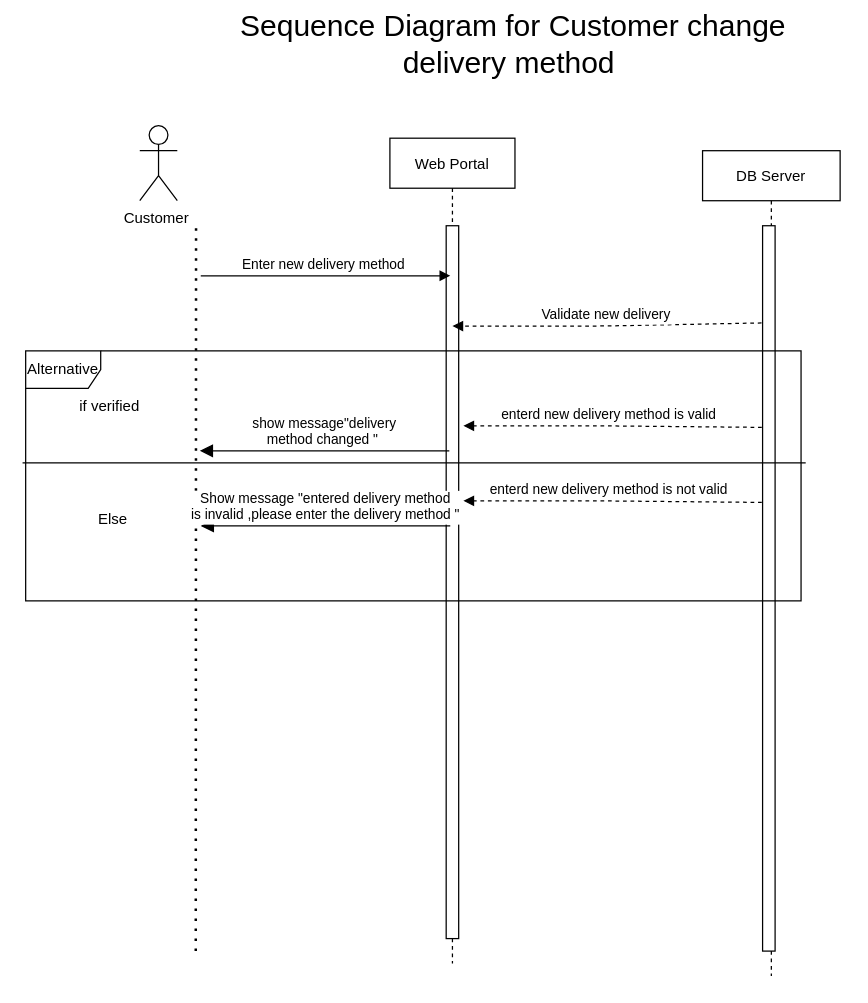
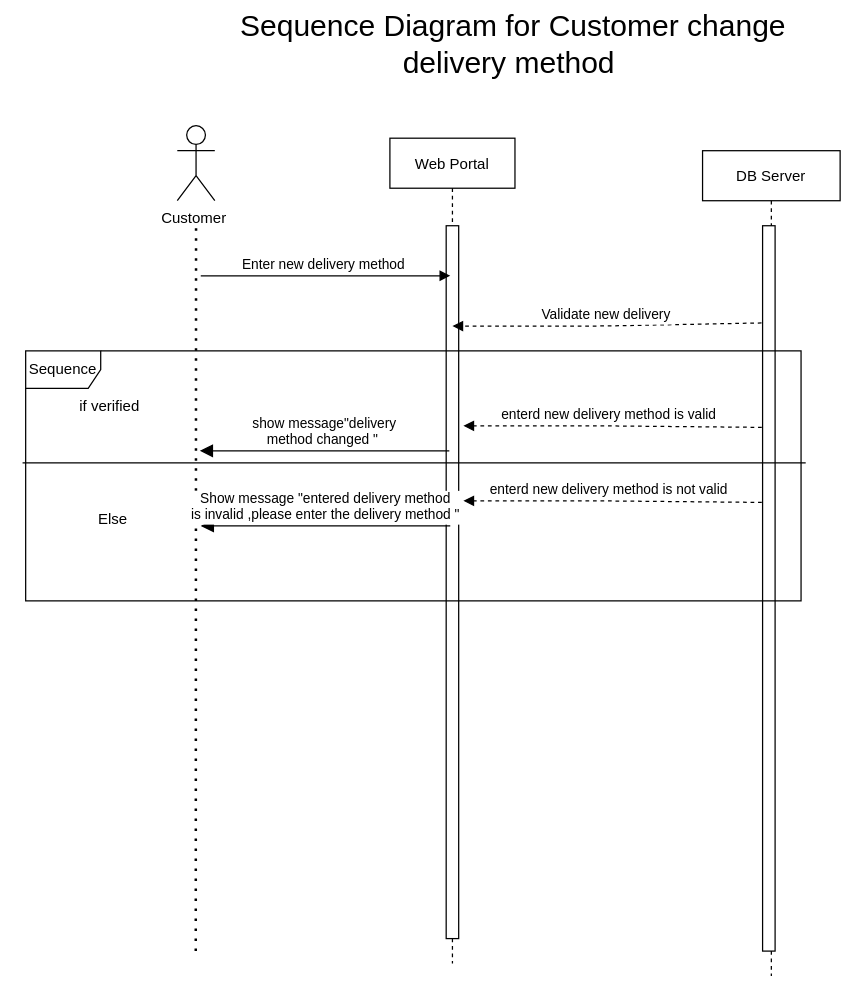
node "Customer": moved (158, 163) -> (196, 163)
node "Alternative": label "Alternative" -> "Sequence"
